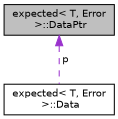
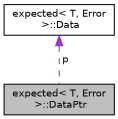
edge "expected< T, Error >::Data" -> "expected< T, Error >::DataPtr": reversed
